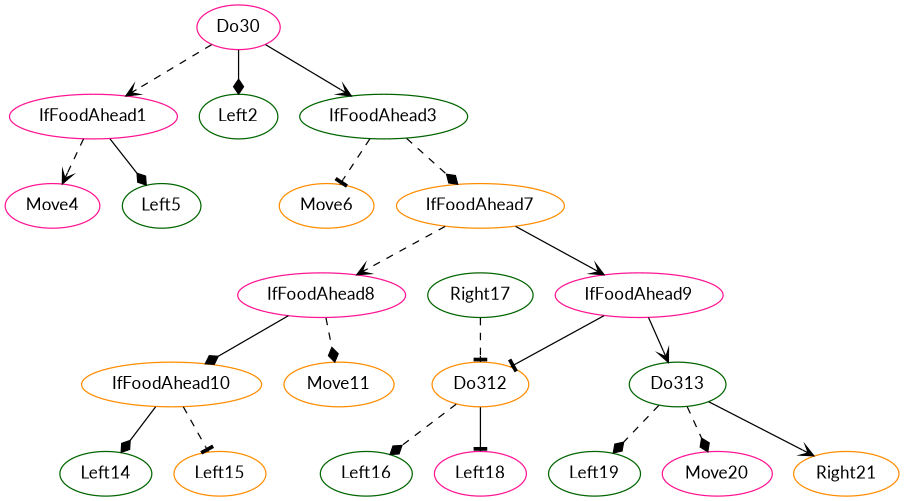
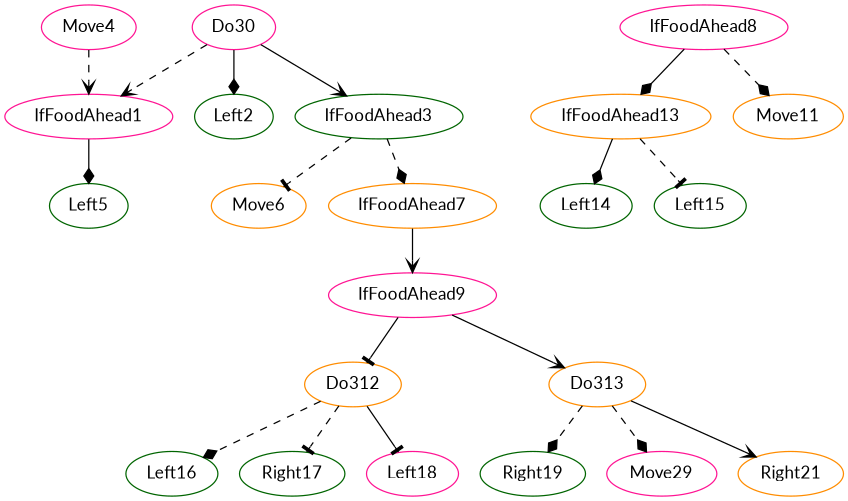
edge "IfFoodAhead1" -> "Move4": reversed
edge "IfFoodAhead7" -> "IfFoodAhead8": removed
edge "Right17" -> "Do312": reversed
node "IfFoodAhead10": label "IfFoodAhead10" -> "IfFoodAhead13"
node "Do313": color darkgreen -> darkorange
node "Left15": color darkorange -> darkgreen
node "Left19": label "Left19" -> "Right19"
node "Move20": label "Move20" -> "Move29"
